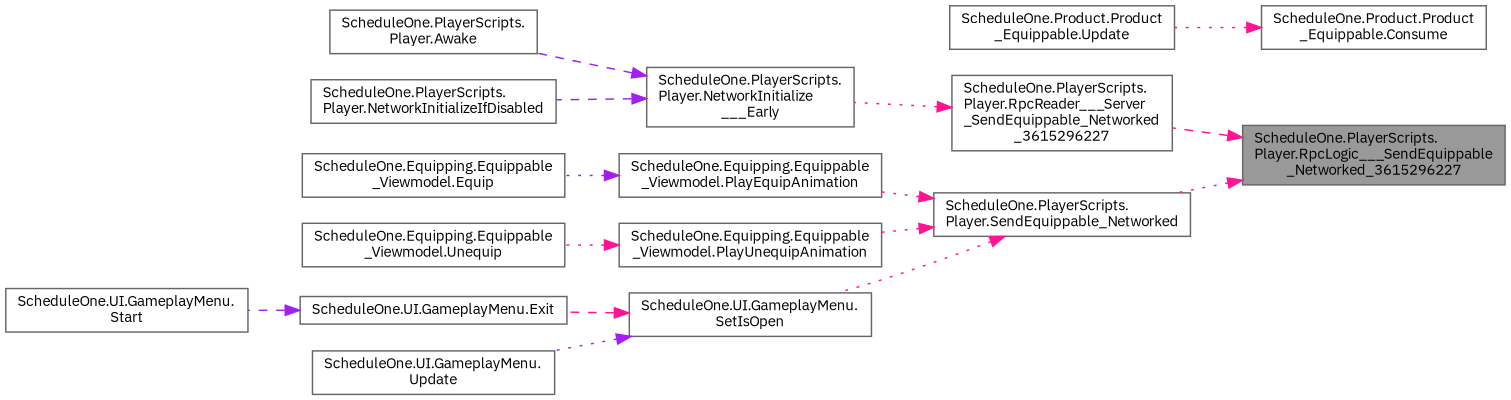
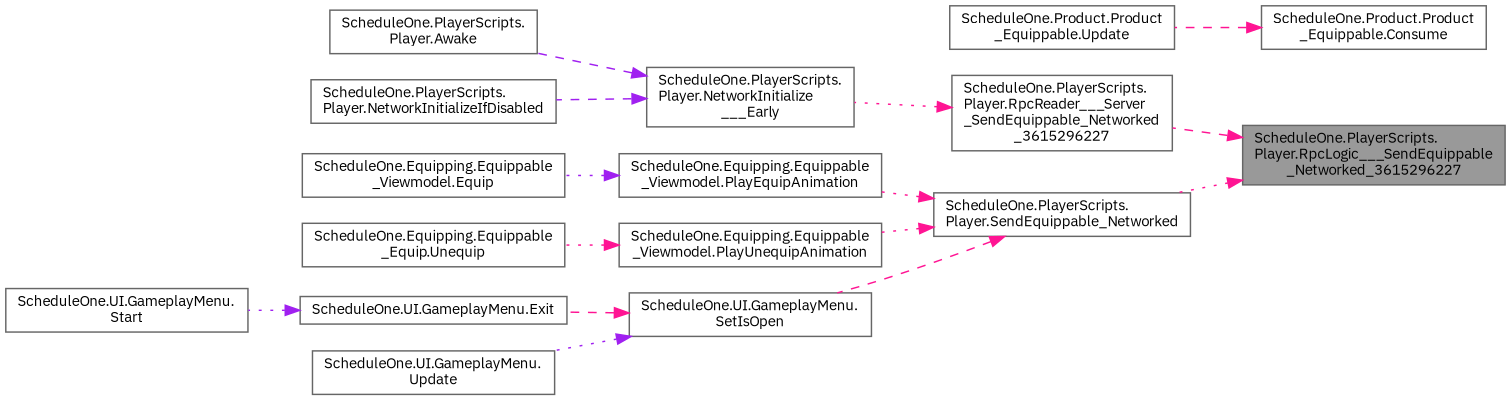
edge "ScheduleOne.Product.Product _Equippable.Update" -> "ScheduleOne.Product.Product _Equippable.Consume": style dotted -> dashed
node "ScheduleOne.Equipping.Equippable _Viewmodel.Unequip": label "ScheduleOne.Equipping.Equippable _Viewmodel.Unequip" -> "ScheduleOne.Equipping.Equippable _Equip.Unequip"
edge "ScheduleOne.UI.GameplayMenu. SetIsOpen" -> "ScheduleOne.PlayerScripts. Player.SendEquippable_Networked": style dotted -> dashed
edge "ScheduleOne.UI.GameplayMenu. Start" -> "ScheduleOne.UI.GameplayMenu.Exit": style dashed -> dotted
